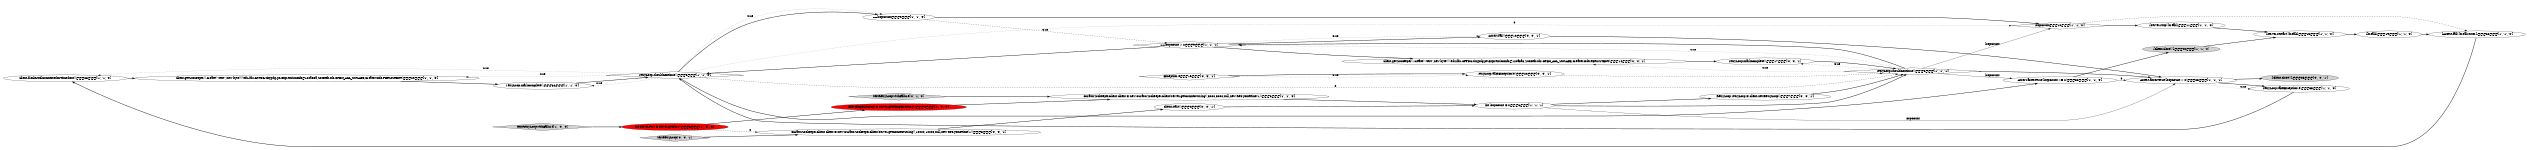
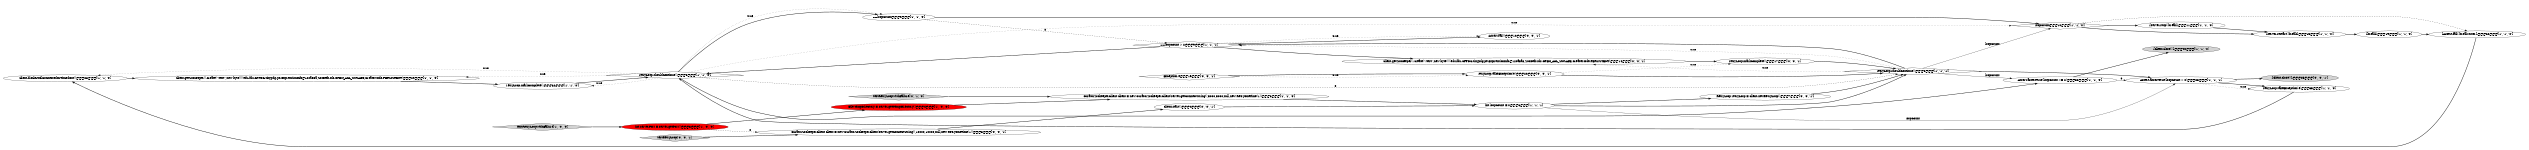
edge "retryLoop.shouldContinue()@@@8@@@['1', '1', '0']" -> "loopCount@@@10@@@['1', '1', '0']": label "0" -> "true"
edge "++loopCount@@@9@@@['1', '1', '0']" -> "++loopCount > 2@@@9@@@['1', '1', '1']": label "true" -> "0"
edge "{client.close()}@@@40@@@['1', '1', '0']" -> "{server.restart()break}@@@15@@@['1', '1', '0']": now "loopCount@@@10@@@['1', '1', '0']" -> "{server.restart()break}@@@15@@@['1', '1', '0']"
edge "Assert.fail()@@@10@@@['0', '0', '1']" -> "Assert.assertTrue(loopCount > 0)@@@23@@@['1', '1', '1']": removed
edge "retryLoop.shouldContinue()@@@8@@@['1', '1', '1']" -> "retryLoop.markComplete()@@@17@@@['0', '0', '1']": now "retryLoop.takeException(e)@@@20@@@['0', '0', '1']" -> "retryLoop.markComplete()@@@17@@@['0', '0', '1']"
edge "retryLoop.takeException(e)@@@20@@@['0', '0', '1']" -> "retryLoop.shouldContinue()@@@8@@@['1', '1', '1']": style dashed -> bold
